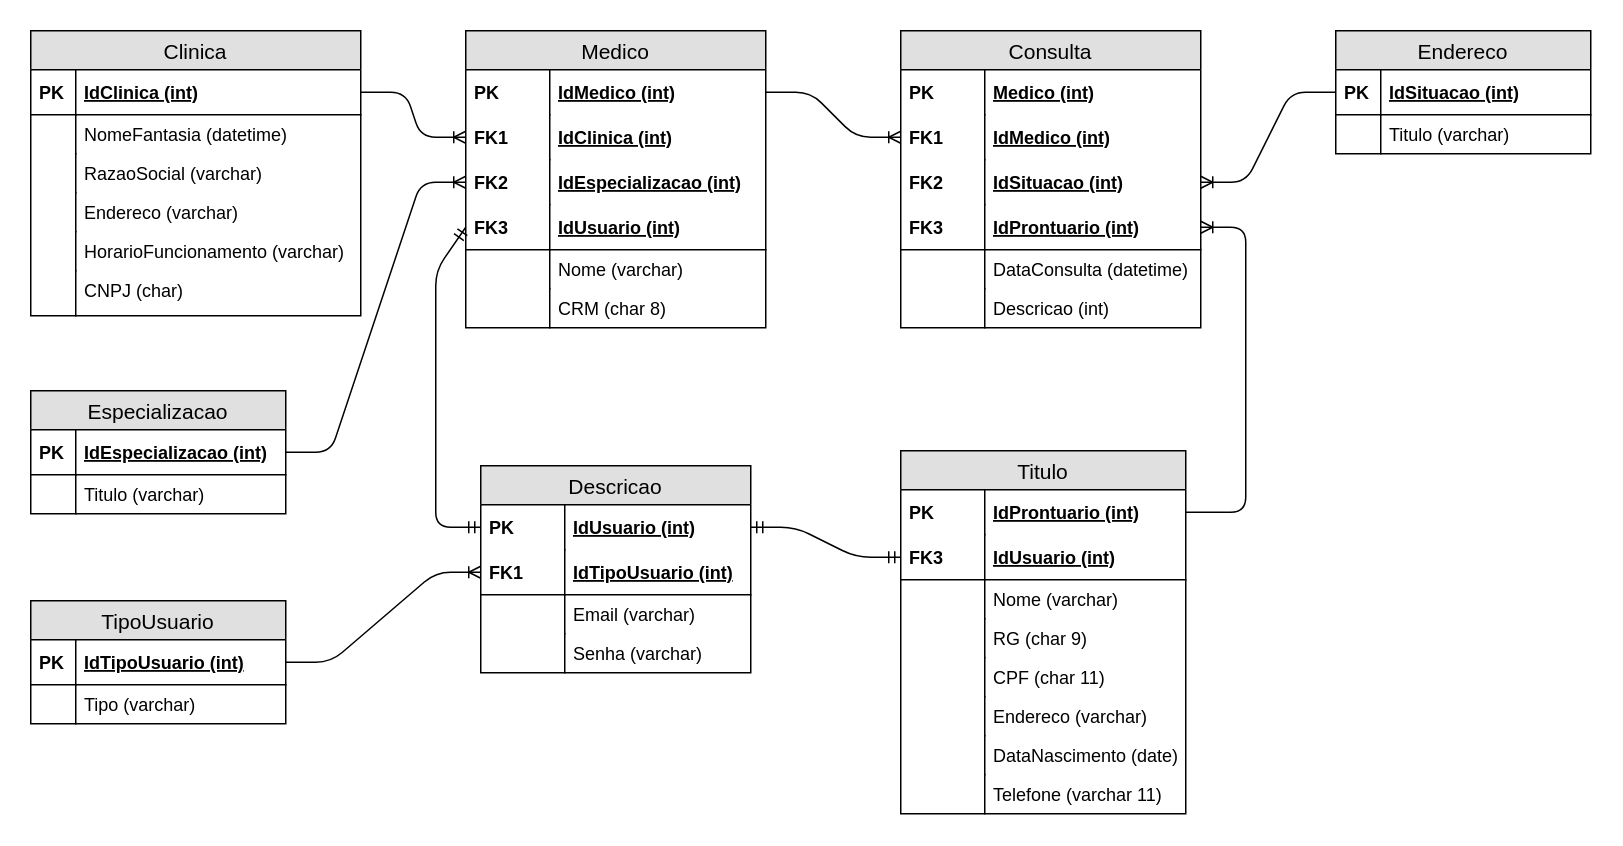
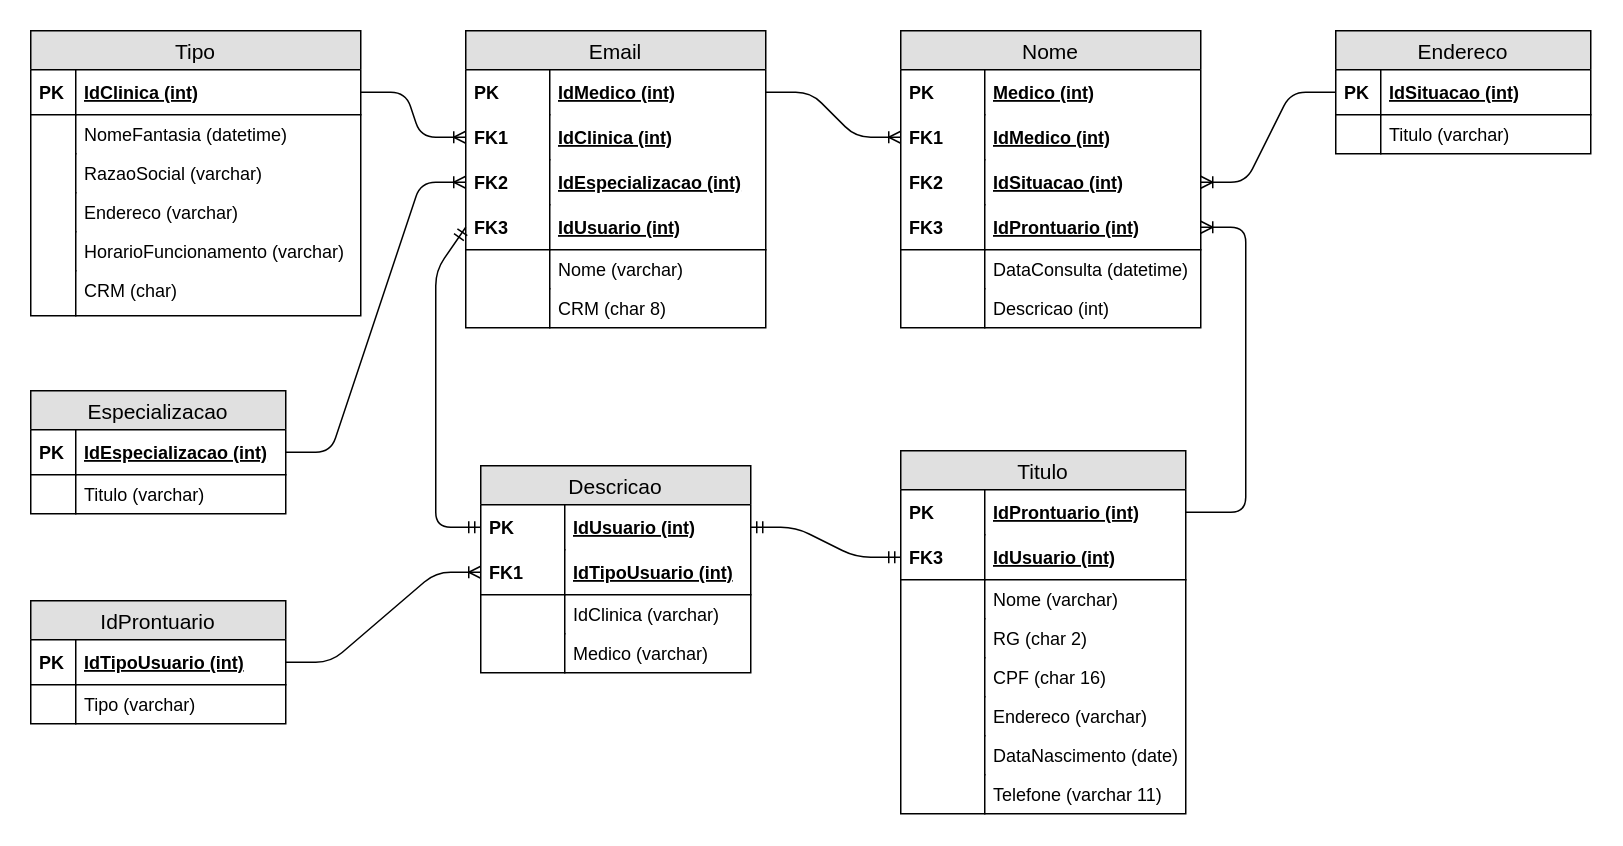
node "Clinica": label "Clinica" -> "Tipo"
node "Medico": label "Medico" -> "Email"
node "Consulta": label "Consulta" -> "Nome"
node "CNPJ (char)": label "CNPJ (char)" -> "CRM (char)"
node "Email (varchar)": label "Email (varchar)" -> "IdClinica (varchar)"
node "TipoUsuario": label "TipoUsuario" -> "IdProntuario"
node "RG (char 9)": label "RG (char 9)" -> "RG (char 2)"
node "Senha (varchar)": label "Senha (varchar)" -> "Medico (varchar)"
node "CPF (char 11)": label "CPF (char 11)" -> "CPF (char 16)"
